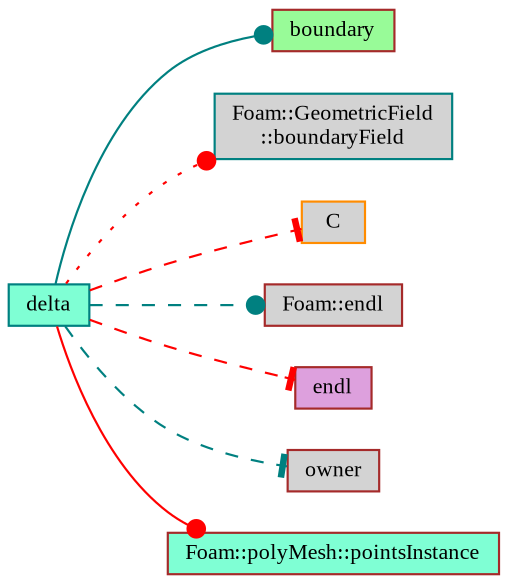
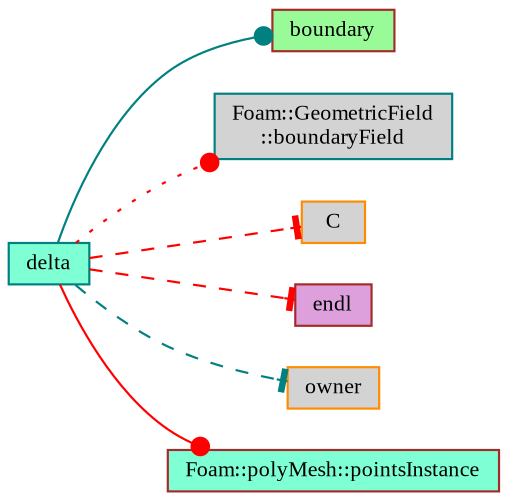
node "Foam::endl": removed
node "owner": color brown -> darkorange
